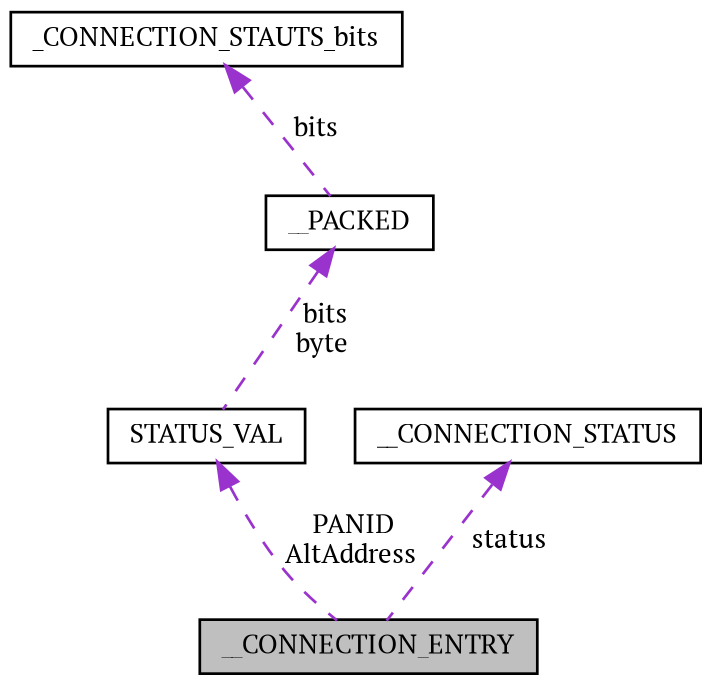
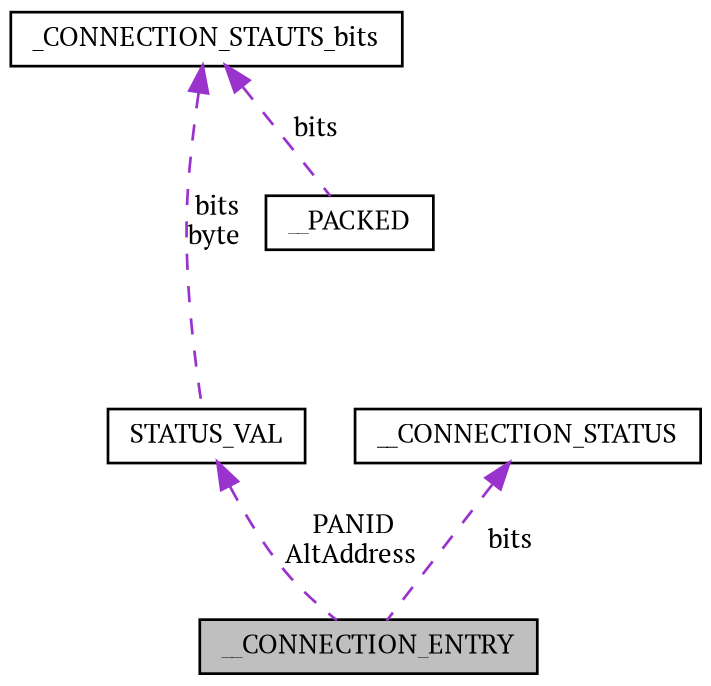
edge "STATUS_VAL" -> "__PACKED": now "STATUS_VAL" -> "_CONNECTION_STAUTS_bits"
edge "__CONNECTION_ENTRY" -> "__CONNECTION_STATUS": label " status" -> " bits"
